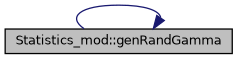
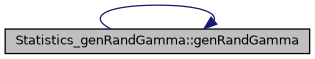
node "Statistics_mod::genRandGamma": label "Statistics_mod::genRandGamma" -> "Statistics_genRandGamma::genRandGamma"
